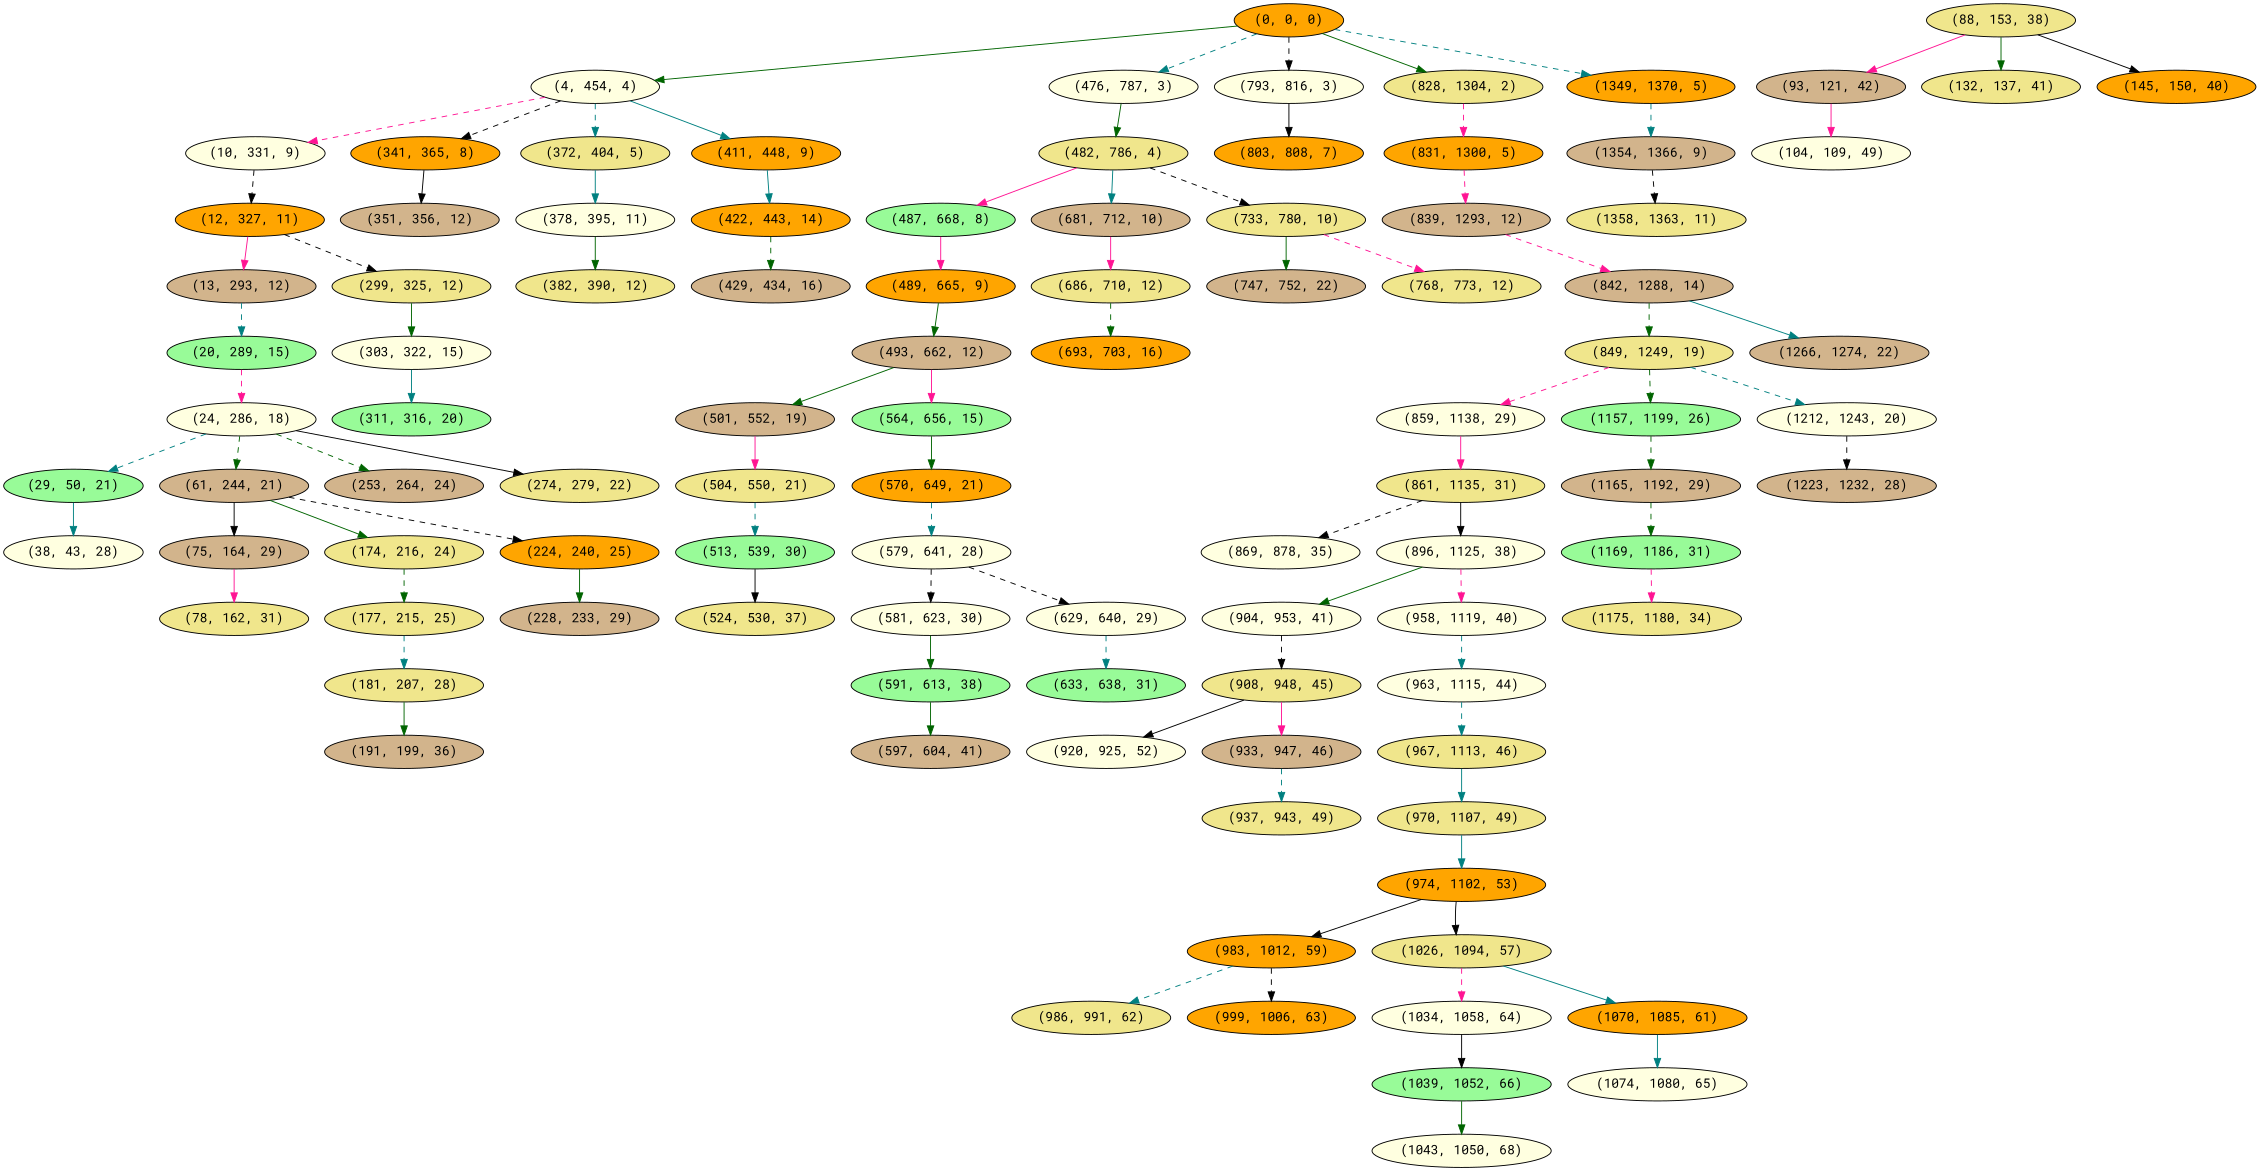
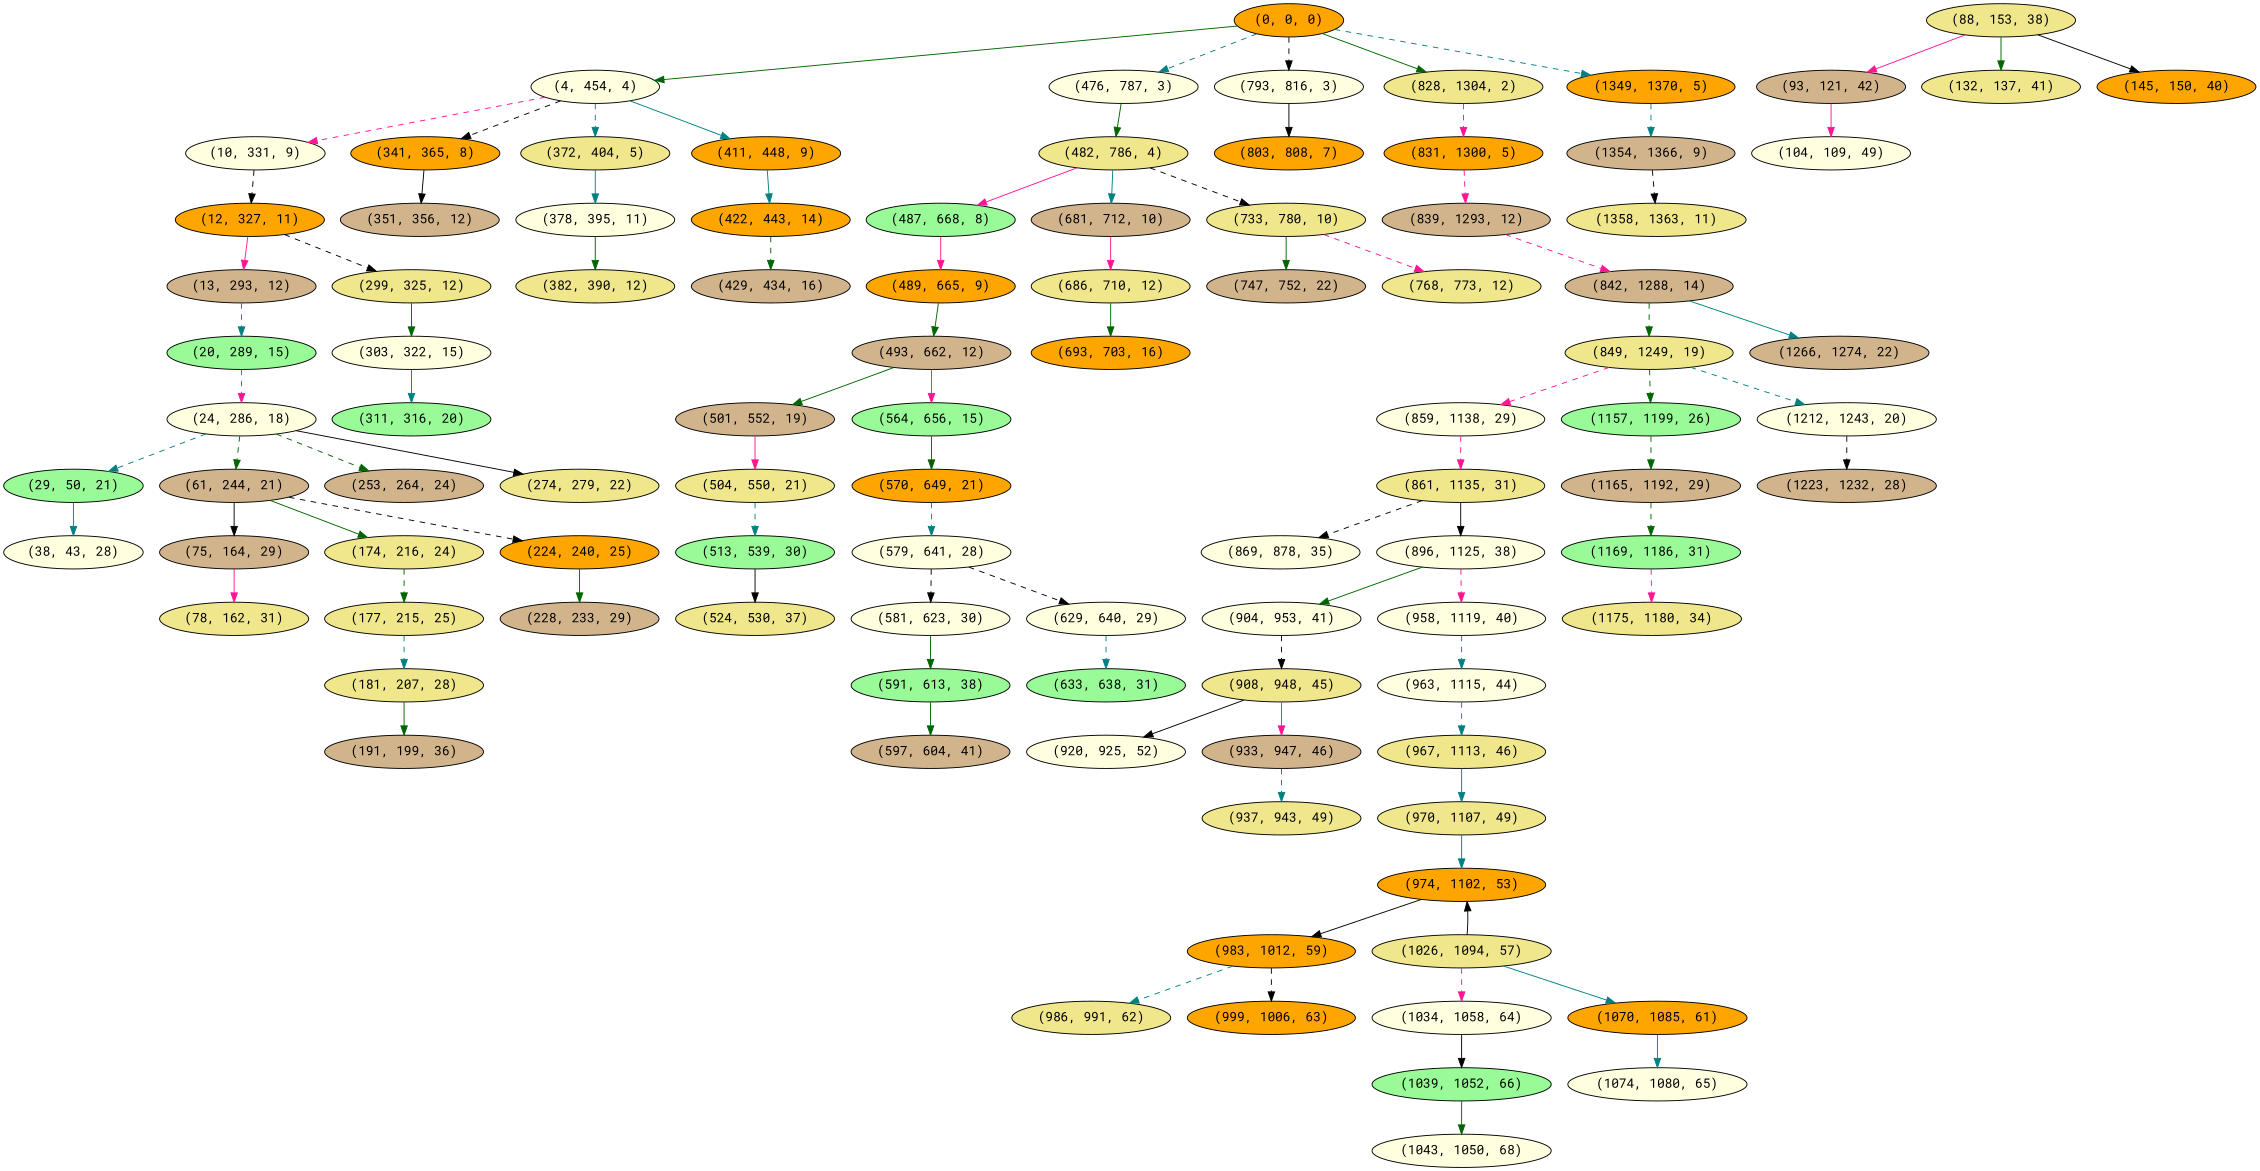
edge "(686, 710, 12)" -> "(693, 703, 16)": style dashed -> solid
edge "(859, 1138, 29)" -> "(861, 1135, 31)": style solid -> dashed
edge "(974, 1102, 53)" -> "(1026, 1094, 57)": reversed
